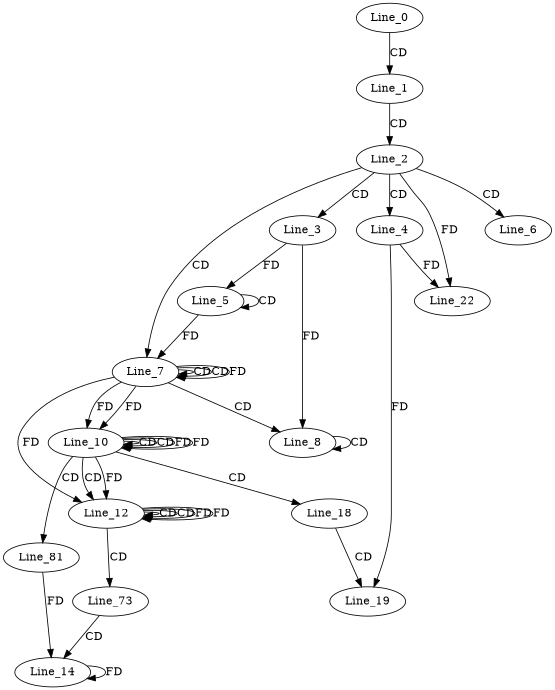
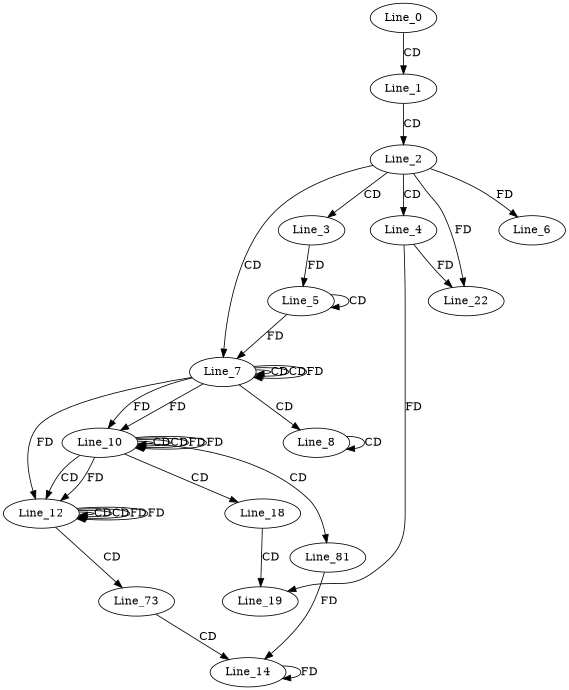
edge "Line_2" -> "Line_6": label "CD" -> "FD"
edge "Line_3" -> "Line_8": removed, label "FD"
